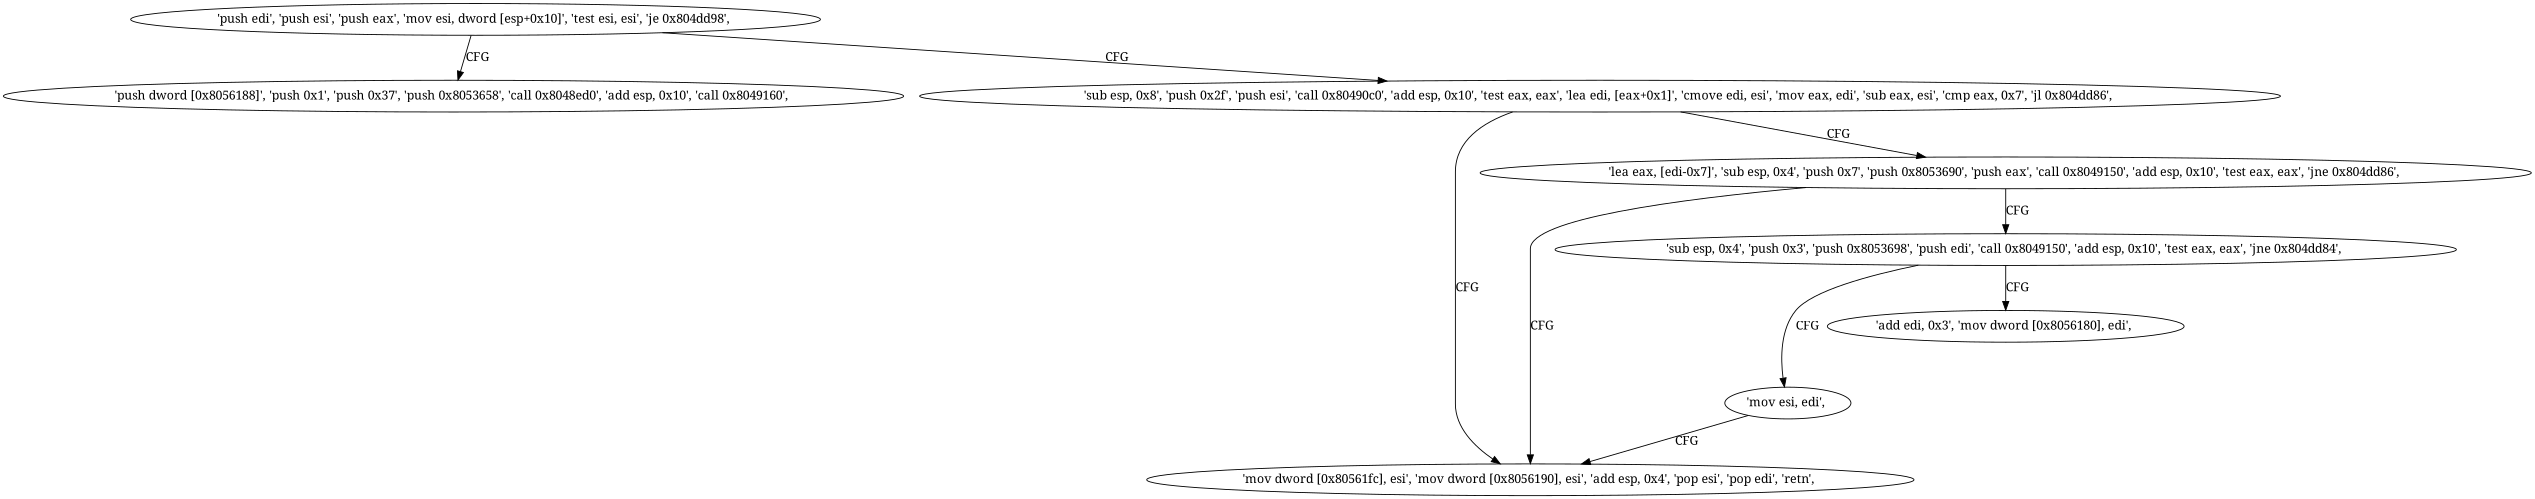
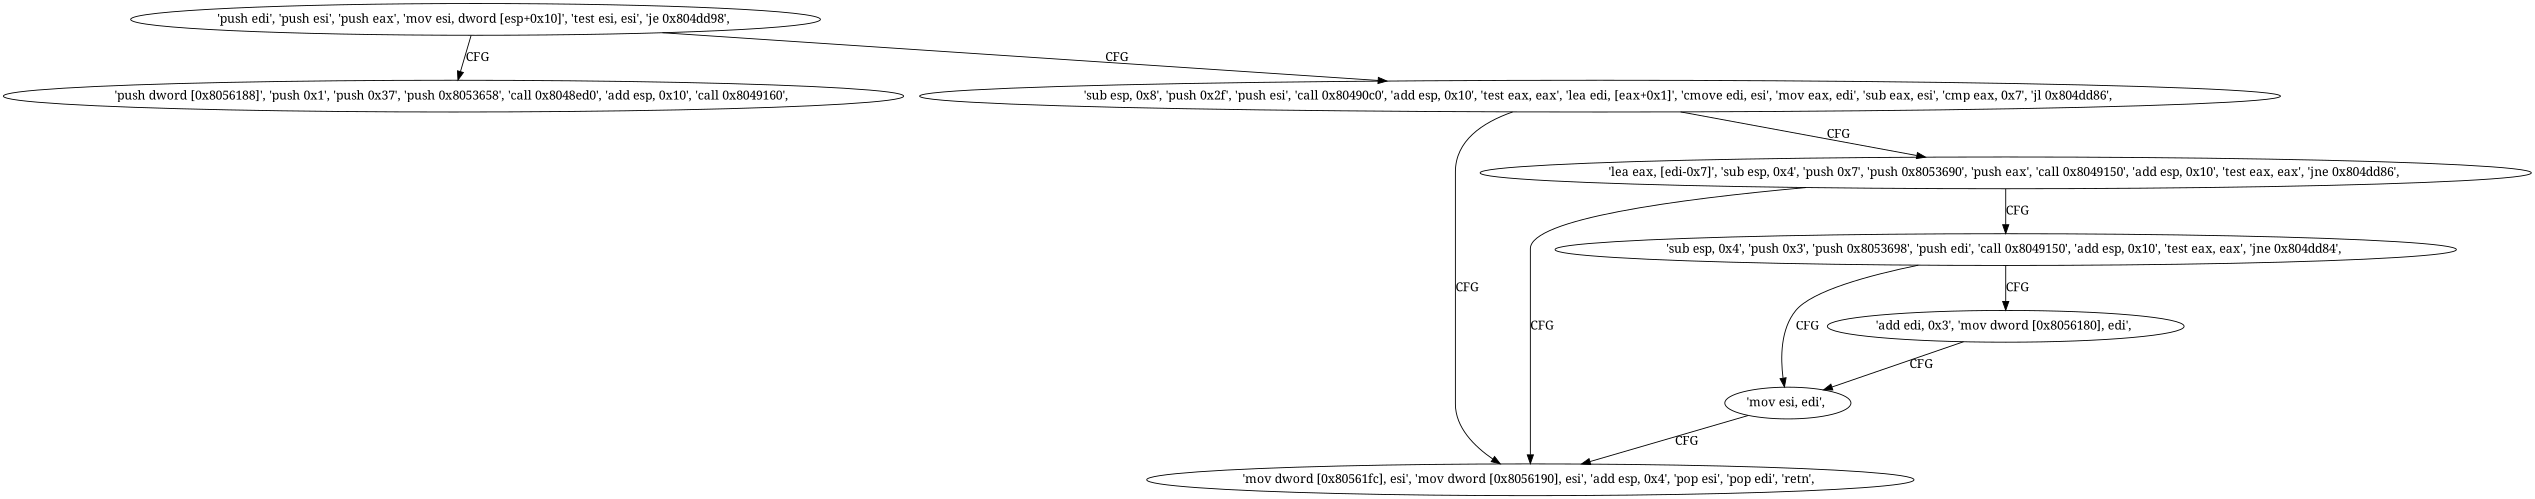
edge "'add edi, 0x3', 'mov dword [0x8056180], edi'," -> "'mov esi, edi',": added, label "CFG"
